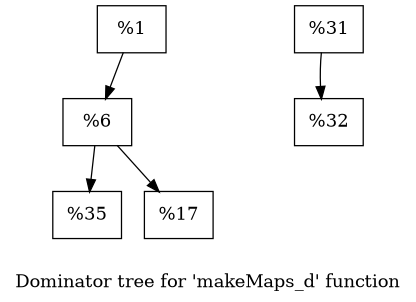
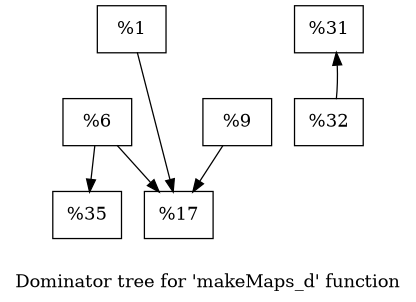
edge "%31" -> "%32": reversed
edge "%1" -> "%6": now "%1" -> "%17"
node "%9": added
